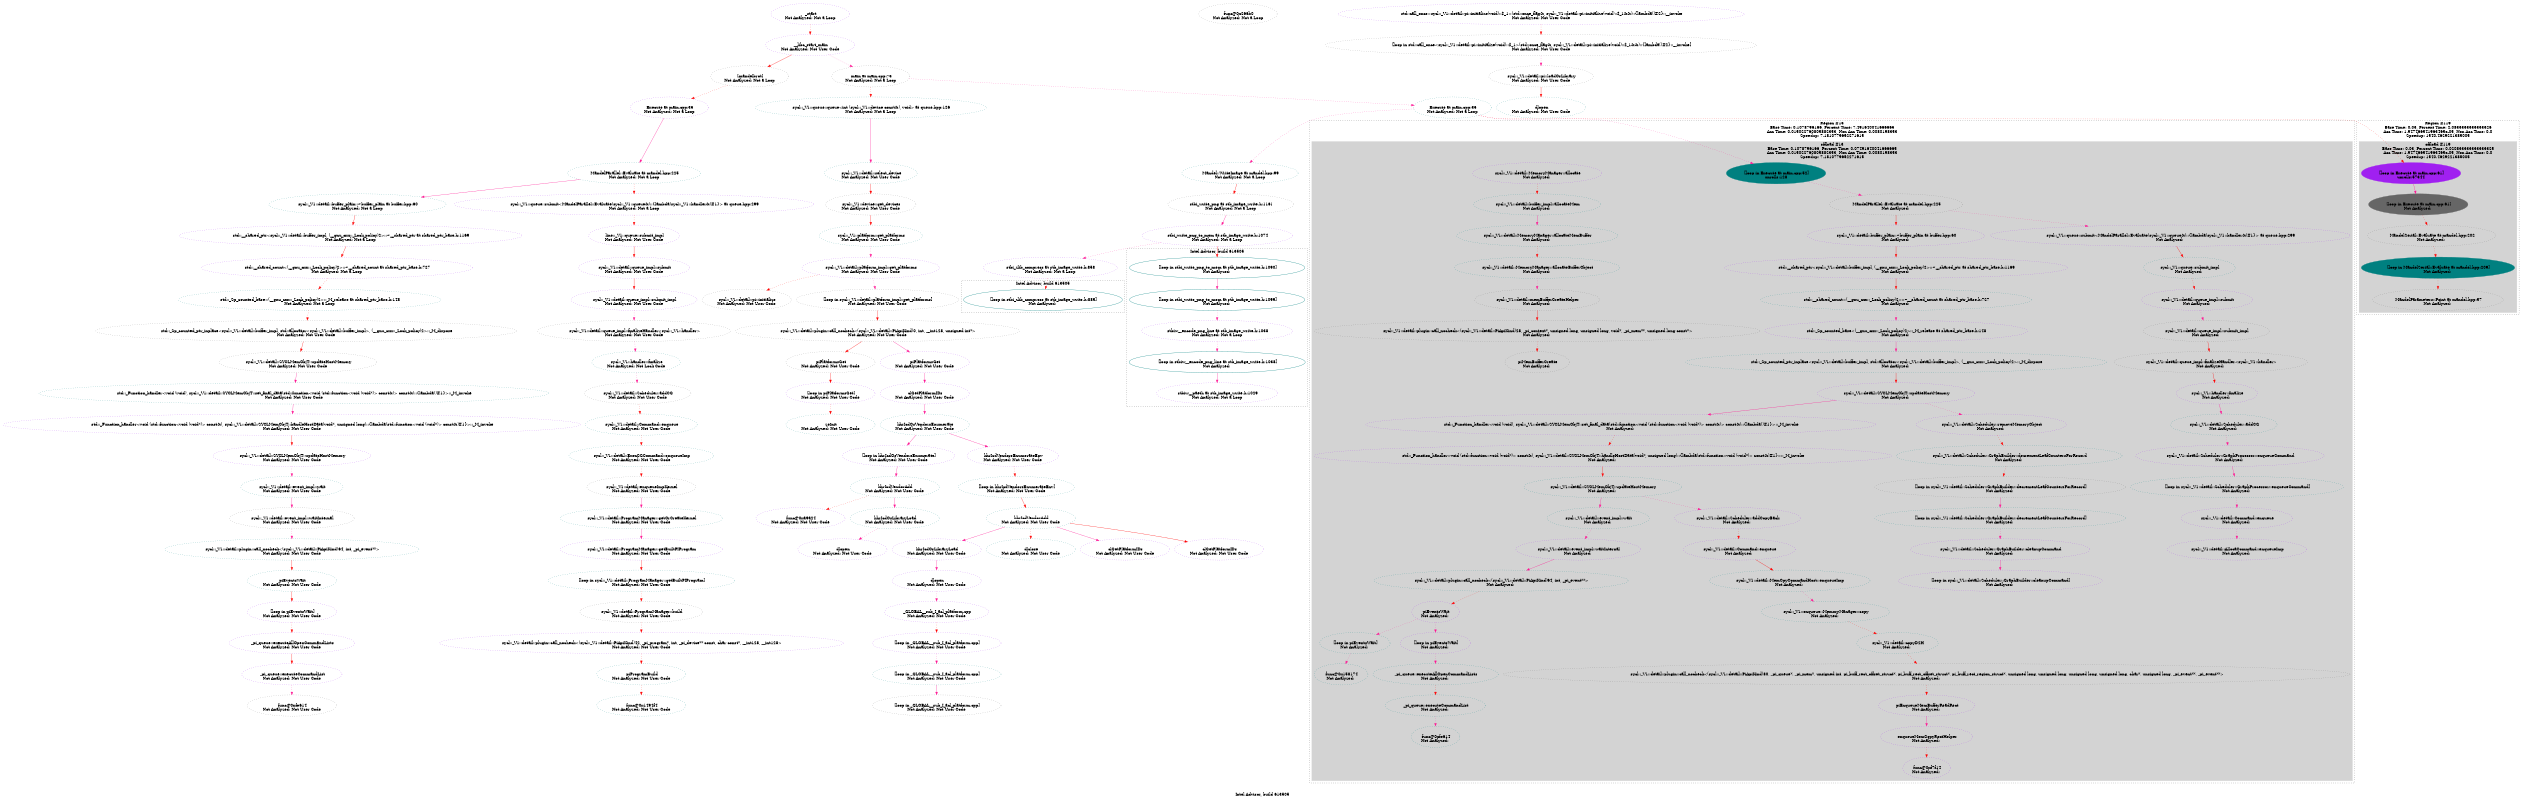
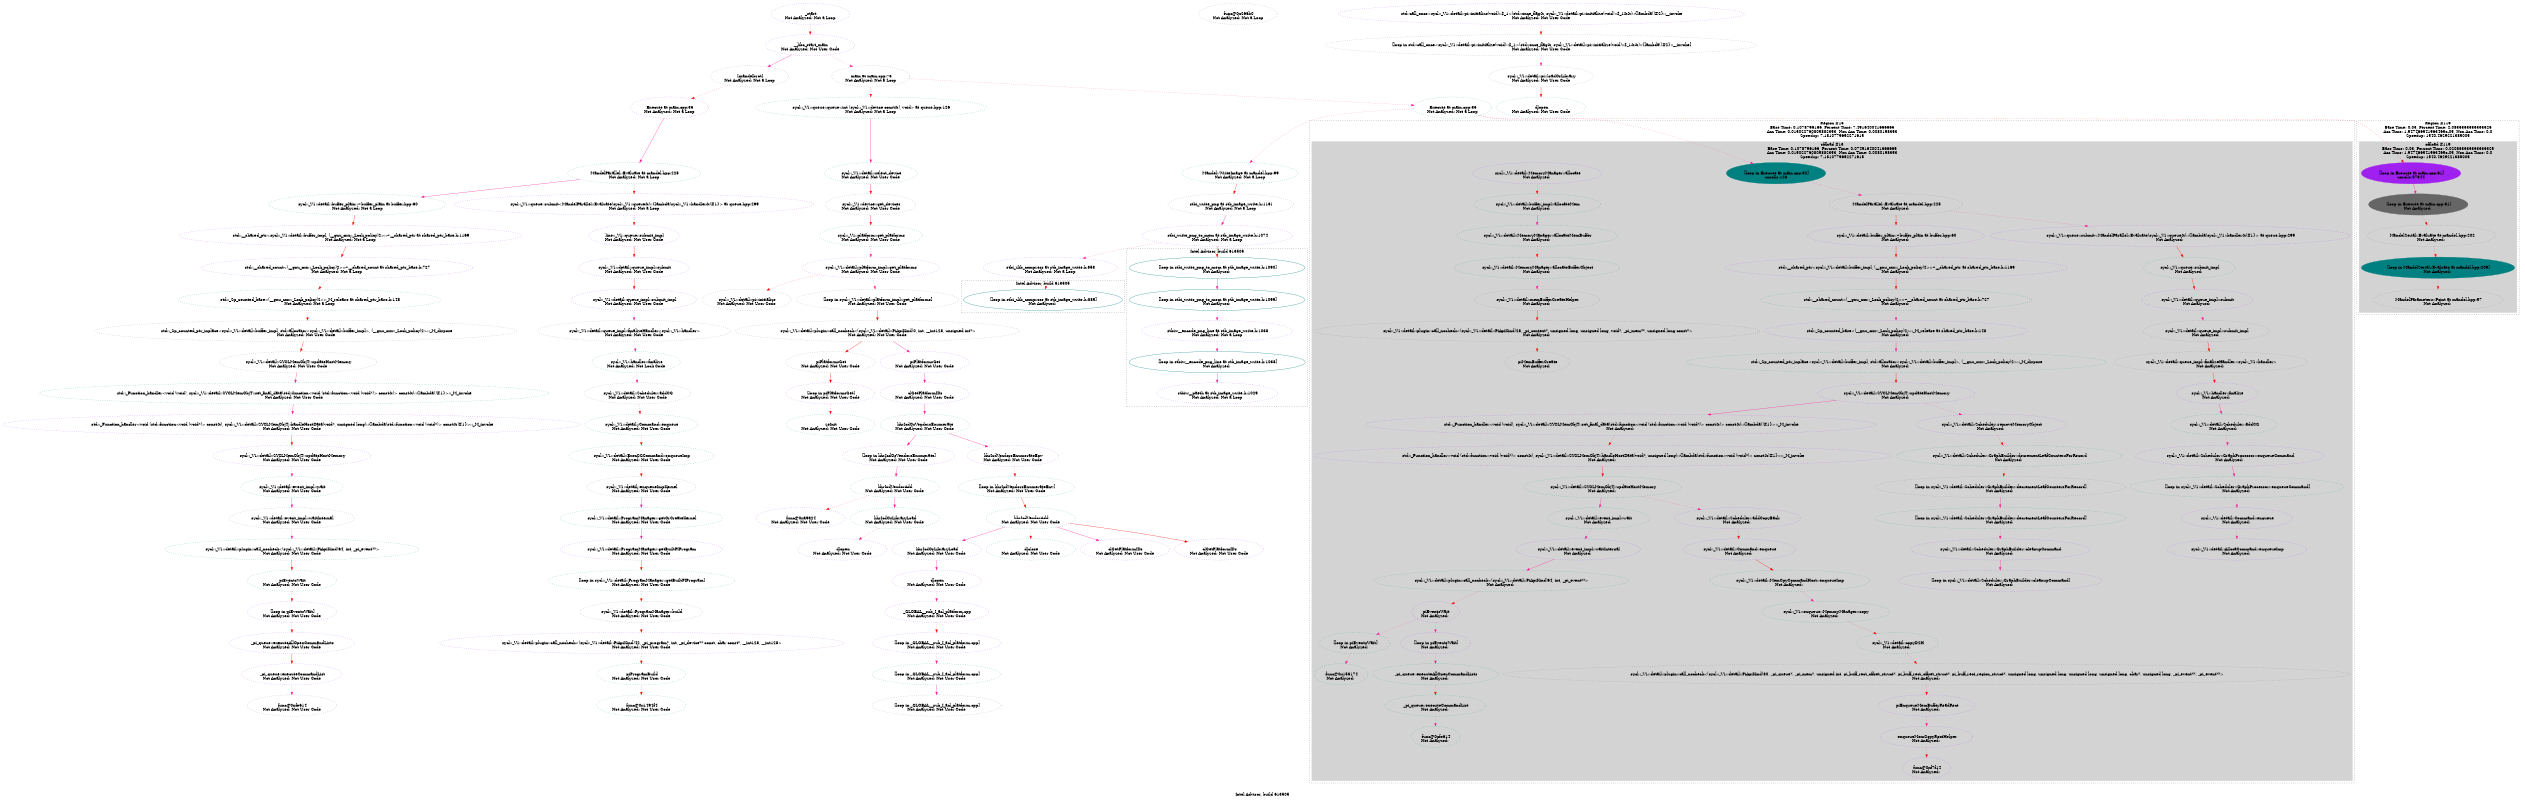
edge "__libc_start_main Not Analyzed: Not User Code" -> "[mandelbrot] Not Analyzed: Not a Loop": color red -> deeppink
edge "sycl::_V1::queue::submit_impl Not Analyzed:" -> "sycl::_V1::detail::queue_impl::submit Not Analyzed:": style dotted -> solid
edge "piEventsWait Not Analyzed: Not User Code" -> "[loop in piEventsWait] Not Analyzed: Not User Code": style solid -> dotted
edge "piEnqueueMemBufferReadRect Not Analyzed:" -> "enqueueMemCopyRectHelper Not Analyzed:": style solid -> dotted
